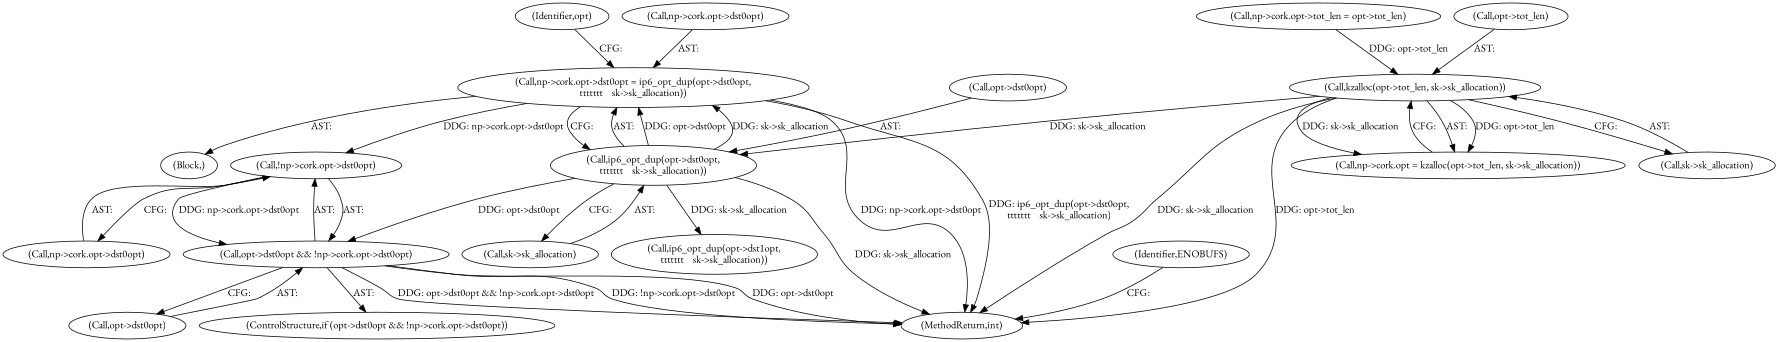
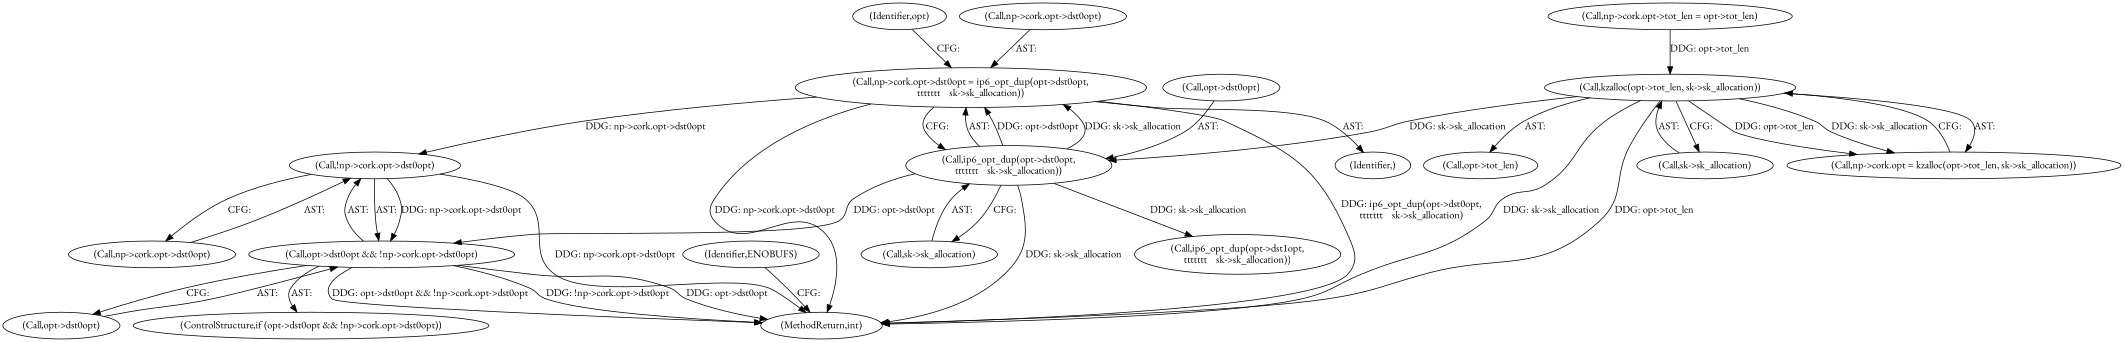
edge "(Call,opt->tot_len)" -> "(Call,kzalloc(opt->tot_len, sk->sk_allocation))": reversed
node "(Block,)": label "(Block,)" -> "(Identifier,)"
edge "(Call,!np->cork.opt->dst0opt)" -> "(MethodReturn,int)": added, label "DDG: np->cork.opt->dst0opt"
